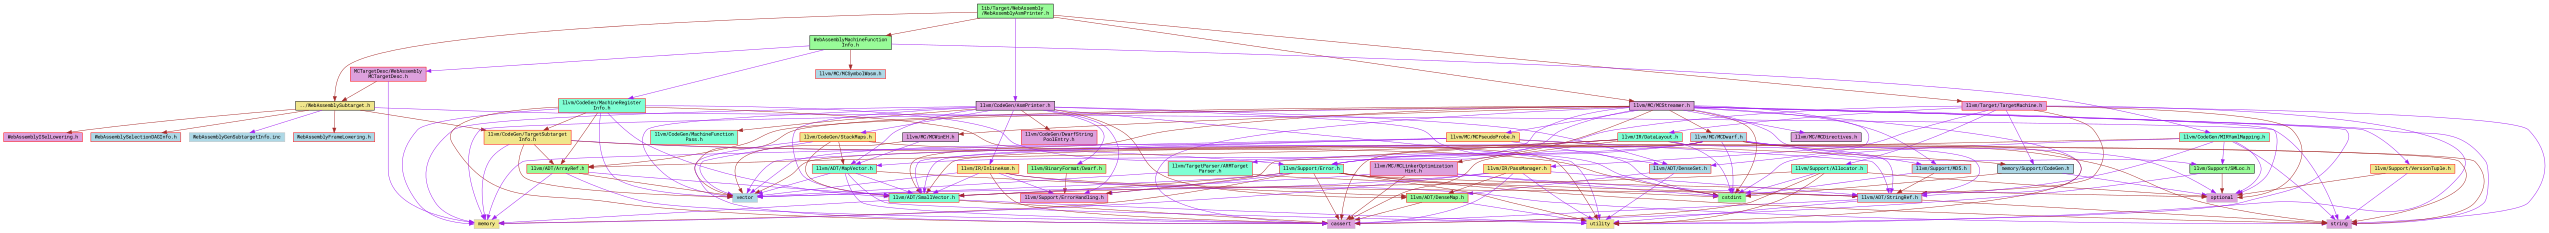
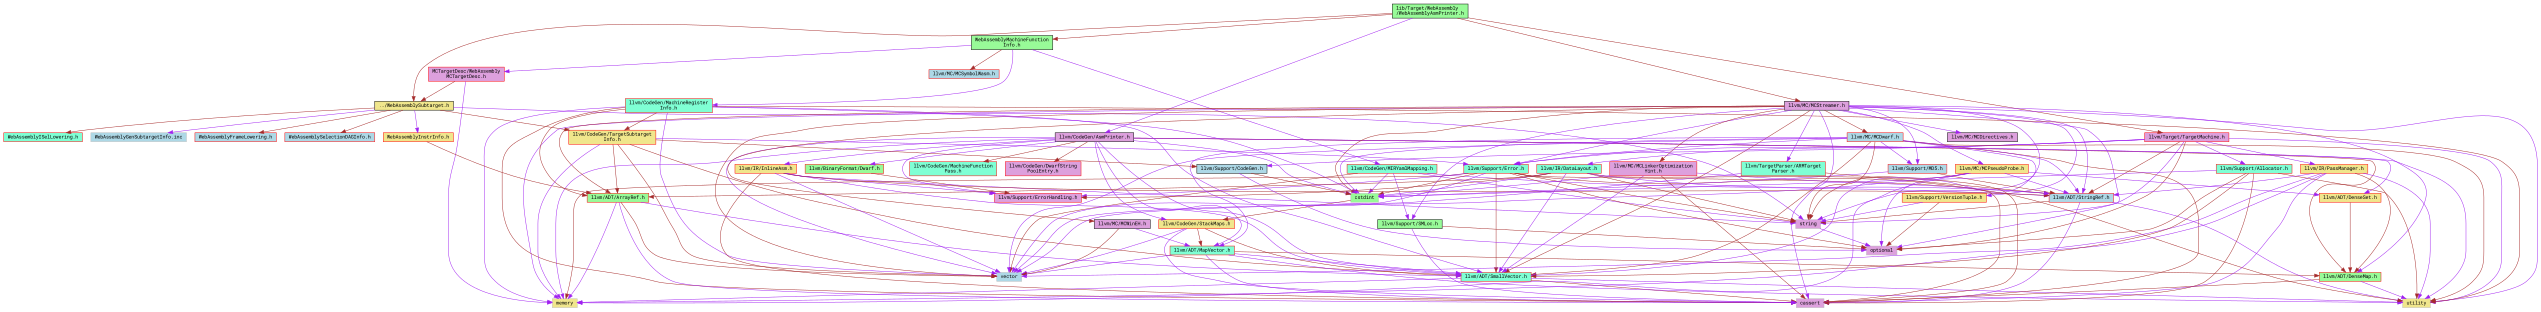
edge "llvm/MC/MCStreamer.h" -> "llvm/ADT/DenseSet.h": now "llvm/MC/MCStreamer.h" -> "llvm/ADT/DenseMap.h"
node "WebAssemblyISelLowering.h": fillcolor plum -> aquamarine
node "WebAssemblyInstrInfo.h": added
edge "llvm/CodeGen/StackMaps.h" -> "cstdint": reversed
edge "llvm/CodeGen/MIRYamlMapping.h" -> "optional": now "string" -> "optional"
node "llvm/ADT/DenseSet.h": fillcolor lightblue -> khaki
node "memory/Support/CodeGen.h": label "memory/Support/CodeGen.h" -> "llvm/Support/CodeGen.h"
edge "llvm/ADT/DenseSet.h" -> "llvm/ADT/DenseMap.h": color purple -> brown
edge "llvm/ADT/DenseSet.h" -> "utility": removed
edge "llvm/CodeGen/TargetSubtarget Info.h" -> "llvm/ADT/SmallVector.h": added
